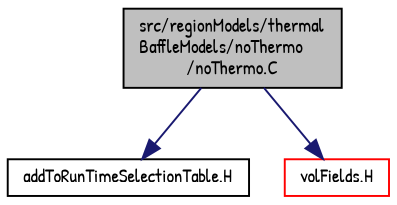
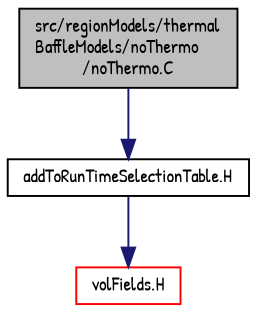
edge "src/regionModels/thermal BaffleModels/noThermo /noThermo.C" -> "volFields.H": now "addToRunTimeSelectionTable.H" -> "volFields.H"
